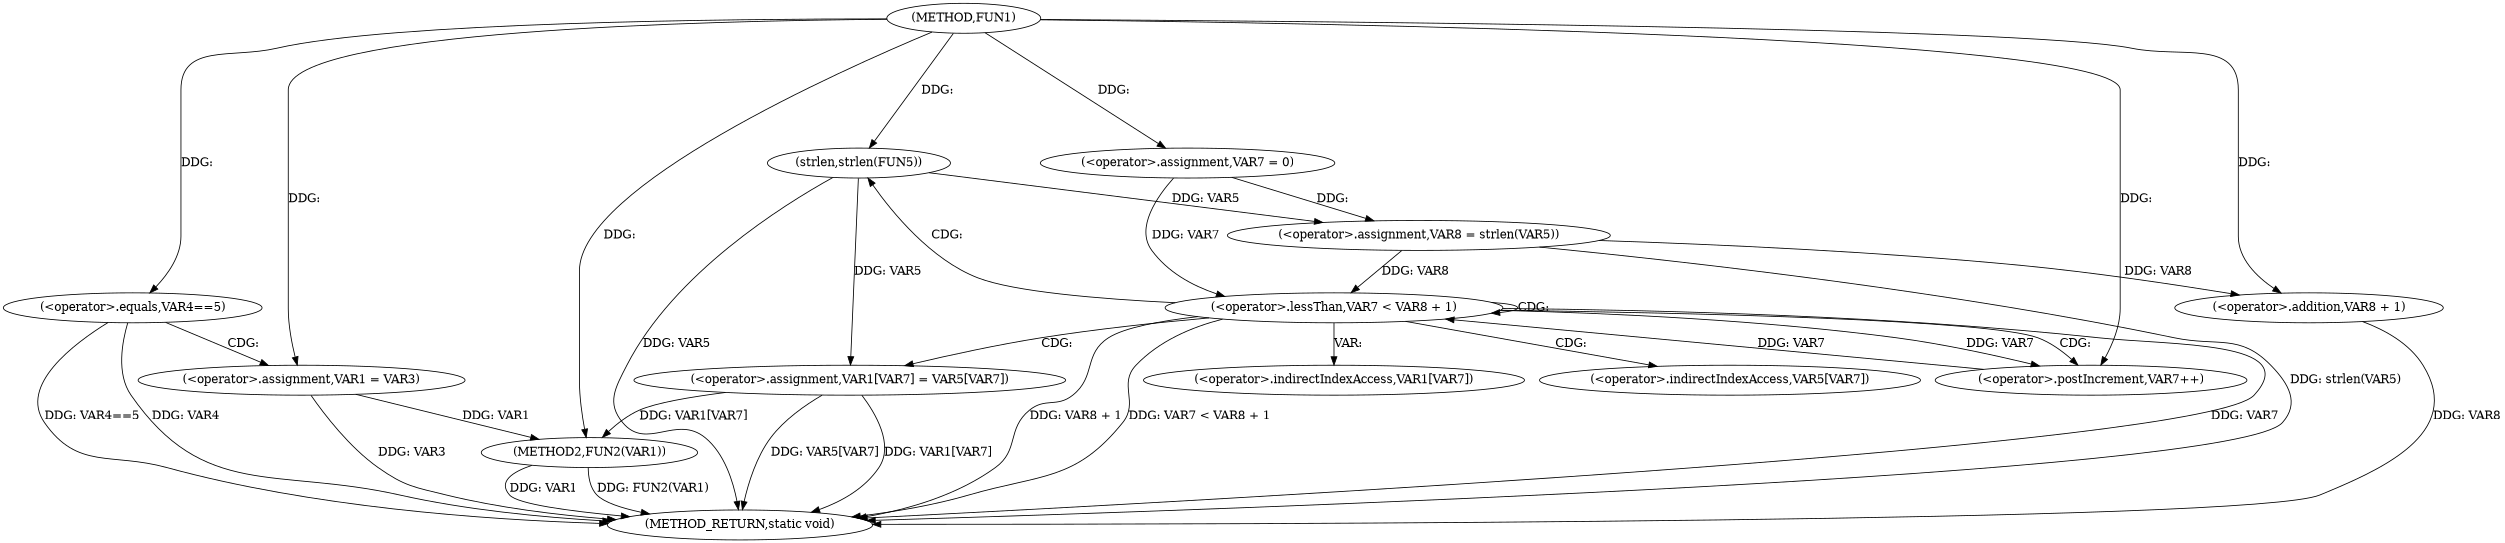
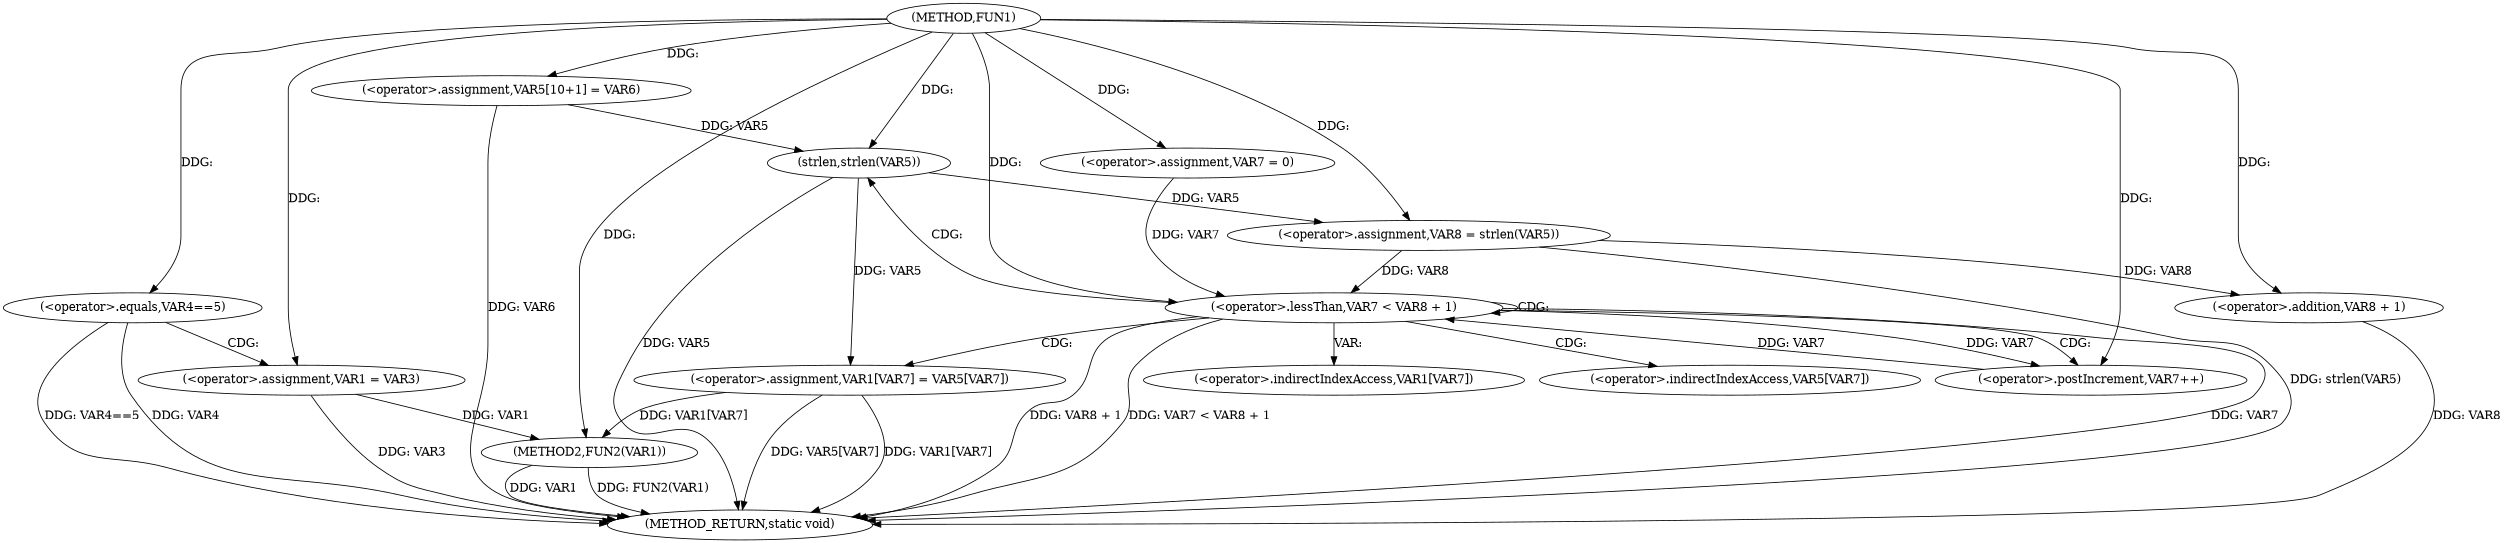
node "(<operator>.assignment,VAR5[10+1] = VAR6)": added
node "(strlen,strlen(FUN5))": label "(strlen,strlen(FUN5))" -> "(strlen,strlen(VAR5))"
edge "(<operator>.assignment,VAR7 = 0)" -> "(<operator>.assignment,VAR8 = strlen(VAR5))": now "(METHOD,FUN1)" -> "(<operator>.assignment,VAR8 = strlen(VAR5))"
edge "(METHOD,FUN1)" -> "(<operator>.lessThan,VAR7 < VAR8 + 1)": added, label "DDG:"
